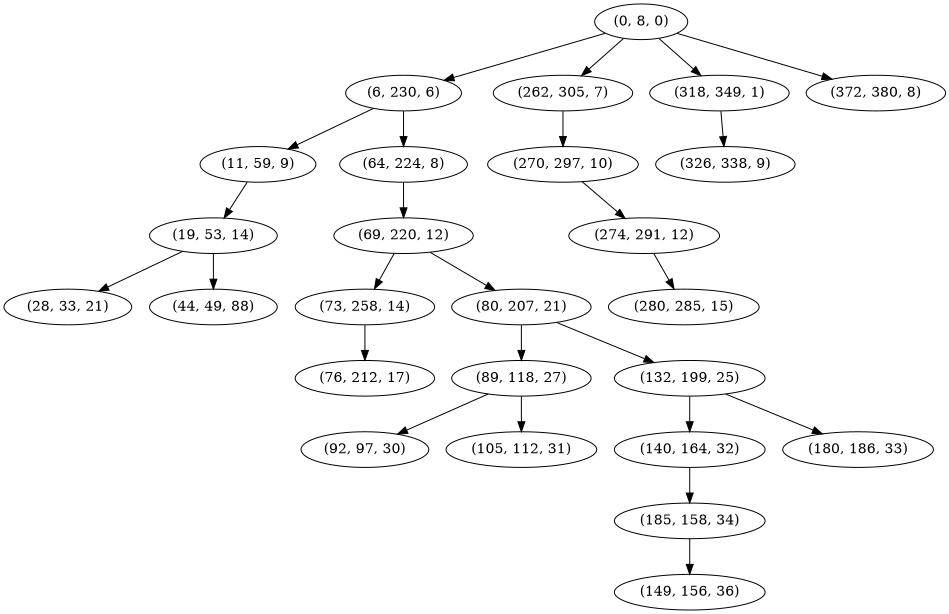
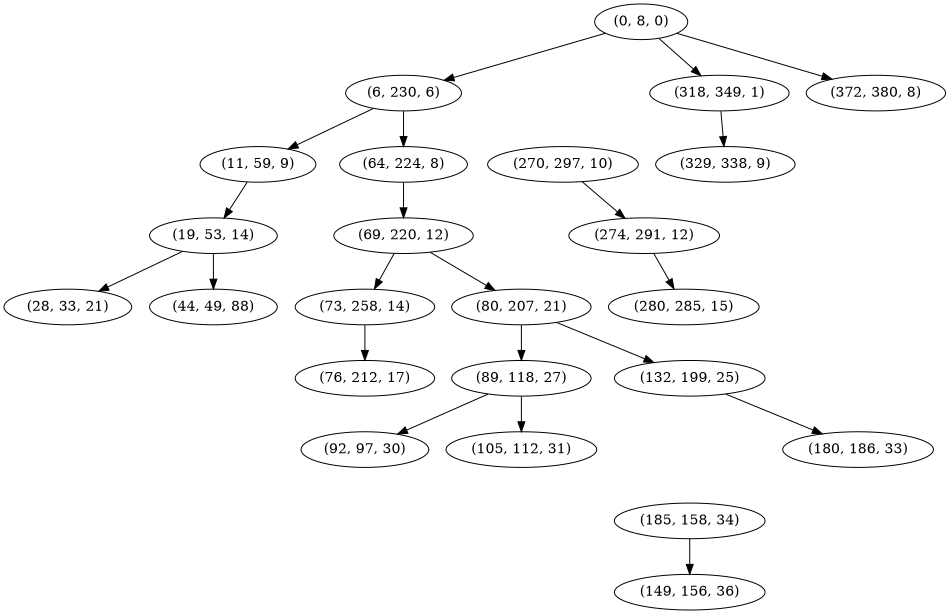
node "(262, 305, 7)": removed
node "(326, 338, 9)": label "(326, 338, 9)" -> "(329, 338, 9)"
node "(140, 164, 32)": removed
